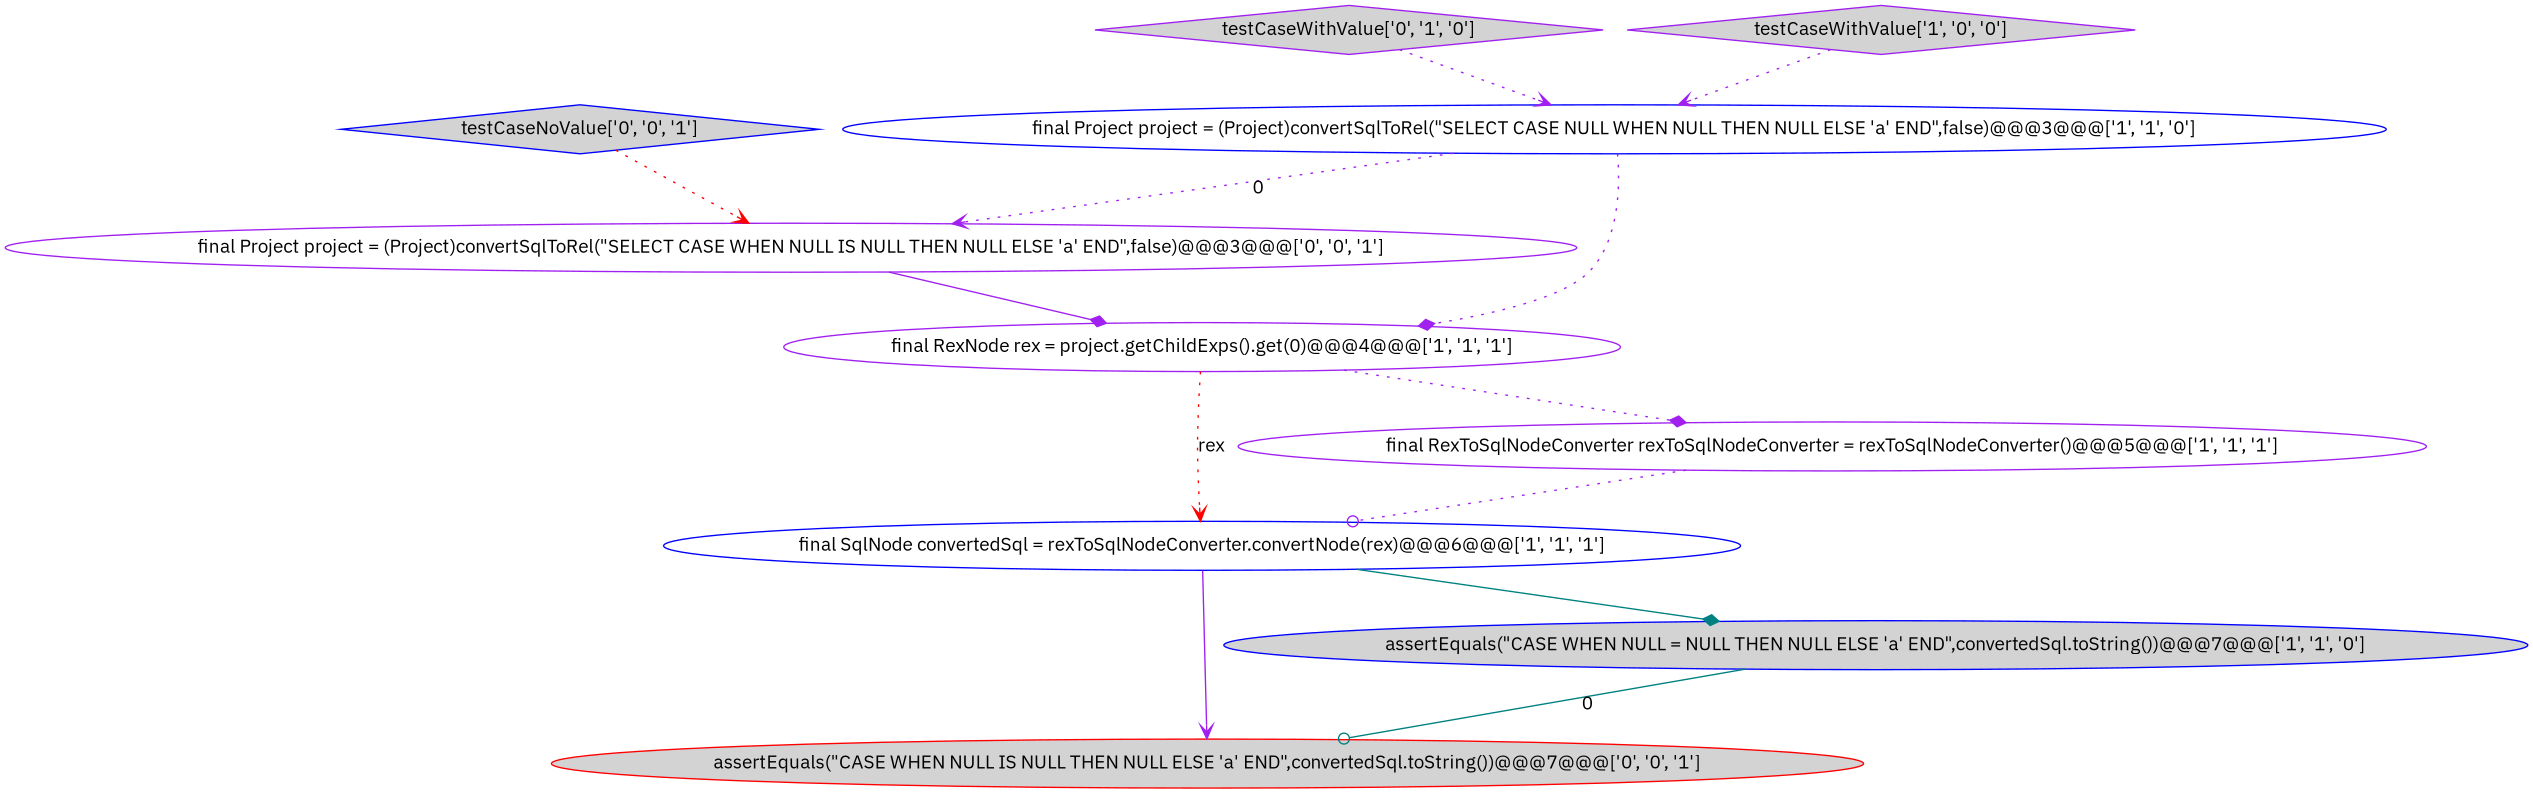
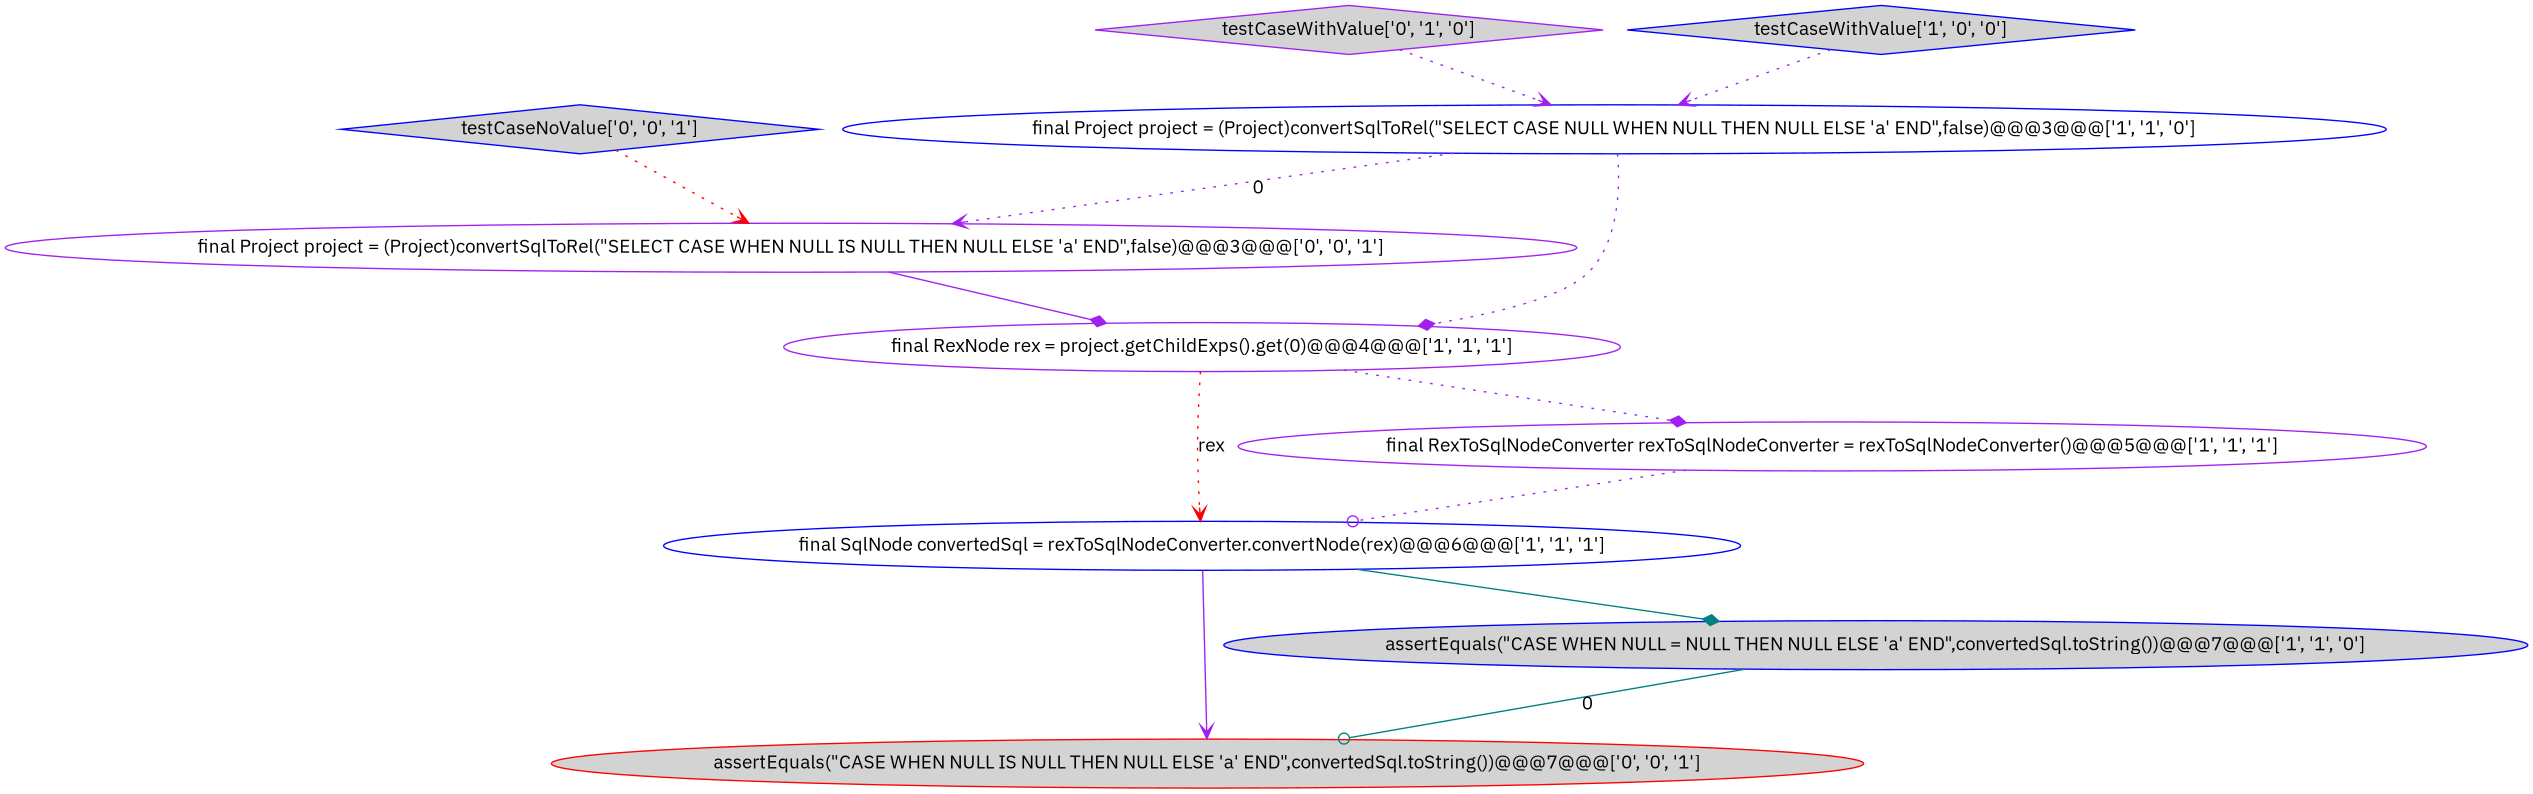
node "testCaseWithValue['1', '0', '0']": color purple -> blue
